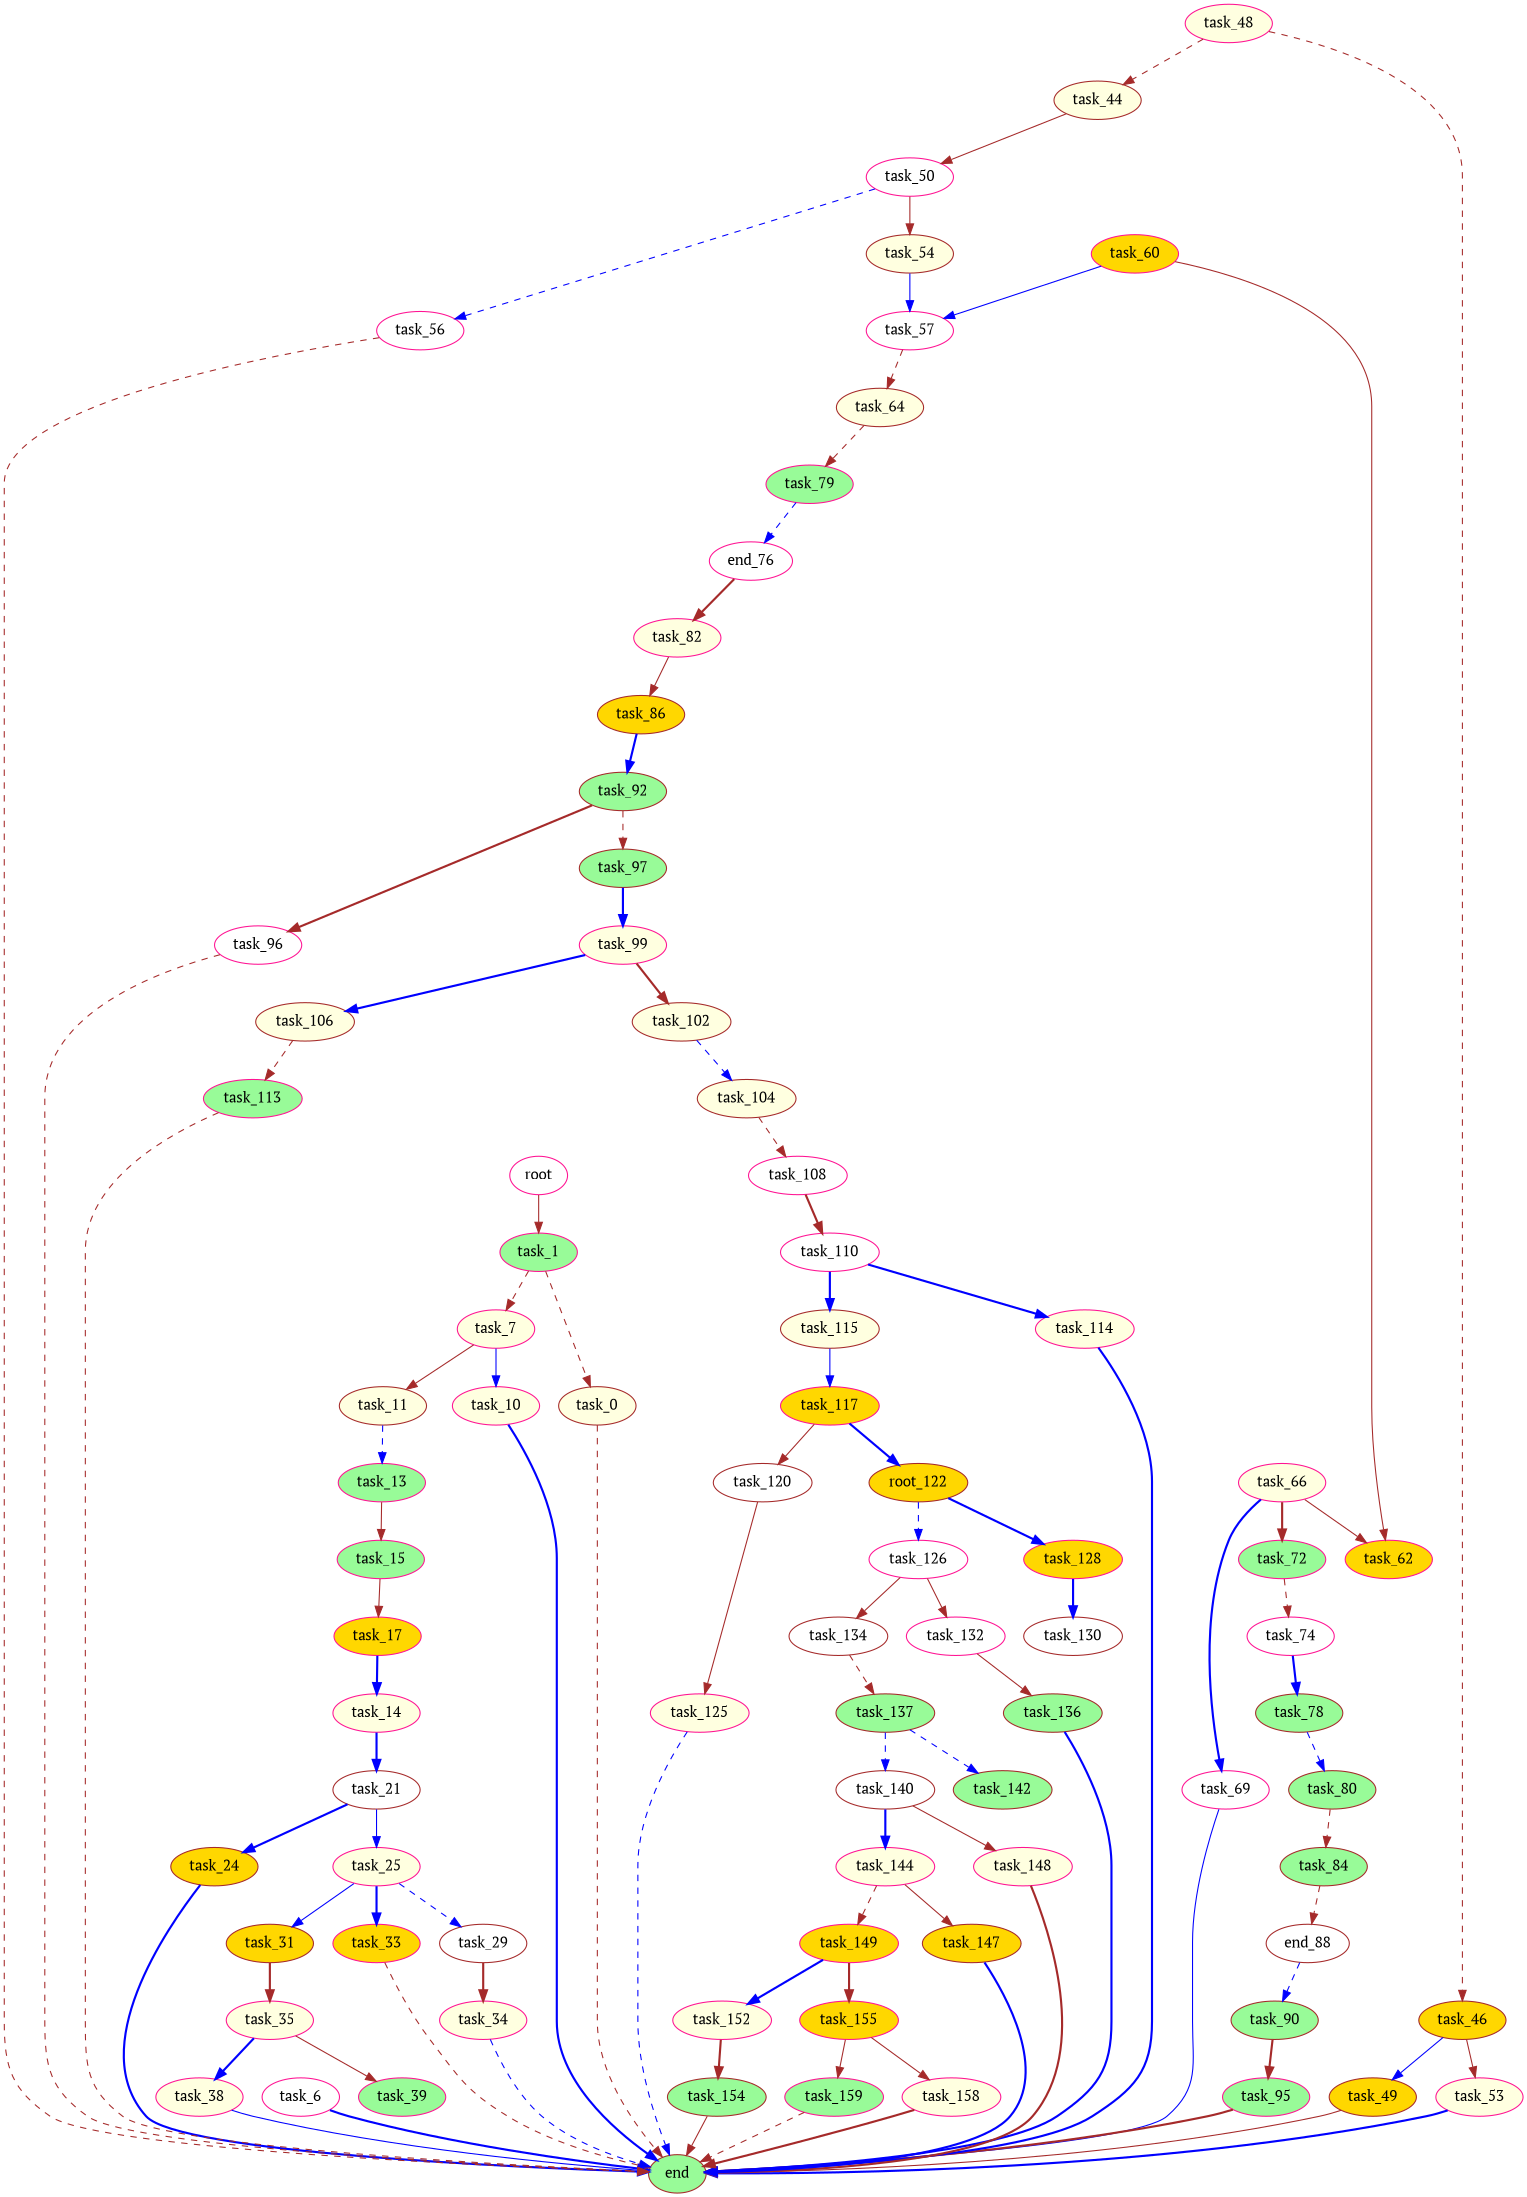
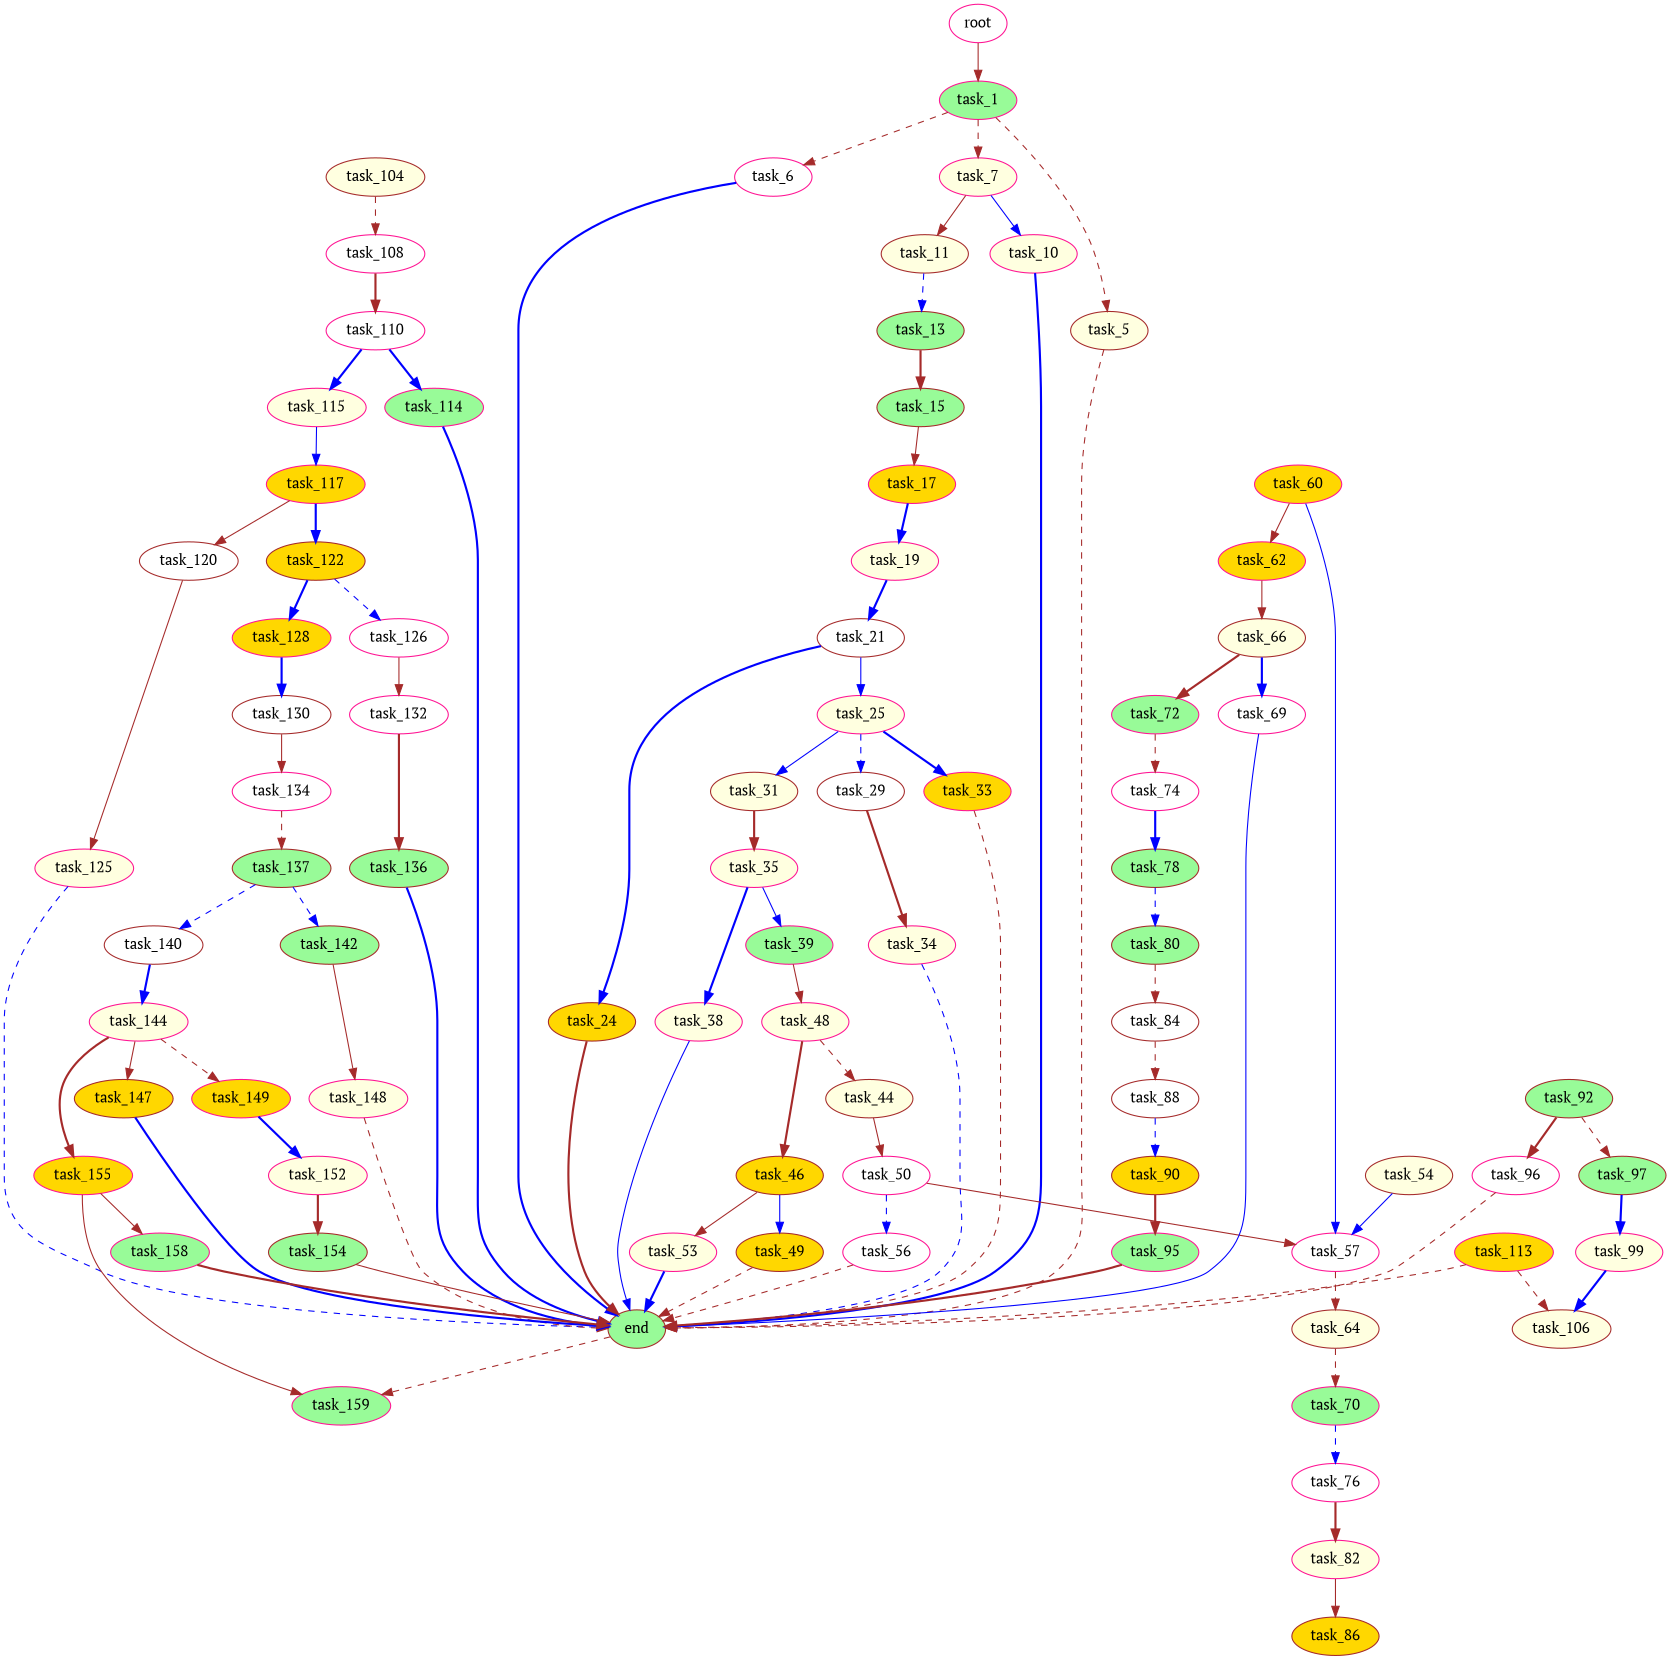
edge "task_1" -> "task_6": added
edge "task_50" -> "task_54": now "task_50" -> "task_57"
node "task_79": label "task_79" -> "task_70"
node "end_76": label "end_76" -> "task_76"
edge "task_86" -> "task_92": removed
edge "task_48" -> "task_46": style dashed -> bold
edge "task_39" -> "task_48": added
node "task_102": removed
edge "task_106" -> "task_113": reversed
node "task_113": fillcolor palegreen -> gold
node "task_115": color brown -> deeppink
node "task_114": fillcolor lightyellow -> palegreen
node "task_0": label "task_0" -> "task_5"
node "task_13": color deeppink -> brown
node "root_122": label "root_122" -> "task_122"
node "task_66": color deeppink -> brown
edge "task_13" -> "task_15": style solid -> bold
edge "task_66" -> "task_62": reversed
node "task_15": color deeppink -> brown
edge "task_126" -> "task_134": now "task_130" -> "task_134"
node "task_134": color brown -> deeppink
edge "task_132" -> "task_136": style solid -> bold
node "task_14": label "task_14" -> "task_19"
edge "task_140" -> "task_148": now "task_142" -> "task_148"
node "task_84": fillcolor palegreen -> white
node "task_31": fillcolor gold -> lightyellow
node "end_88": label "end_88" -> "task_88"
edge "task_149" -> "task_155": now "task_144" -> "task_155"
node "task_90": fillcolor palegreen -> gold
edge "task_35" -> "task_39": color brown -> blue
node "task_158": fillcolor lightyellow -> palegreen
edge "task_24" -> "end": color blue -> brown
edge "task_148" -> "end": style bold -> dashed
edge "task_159" -> "end": reversed
edge "task_49" -> "end": style solid -> dashed
